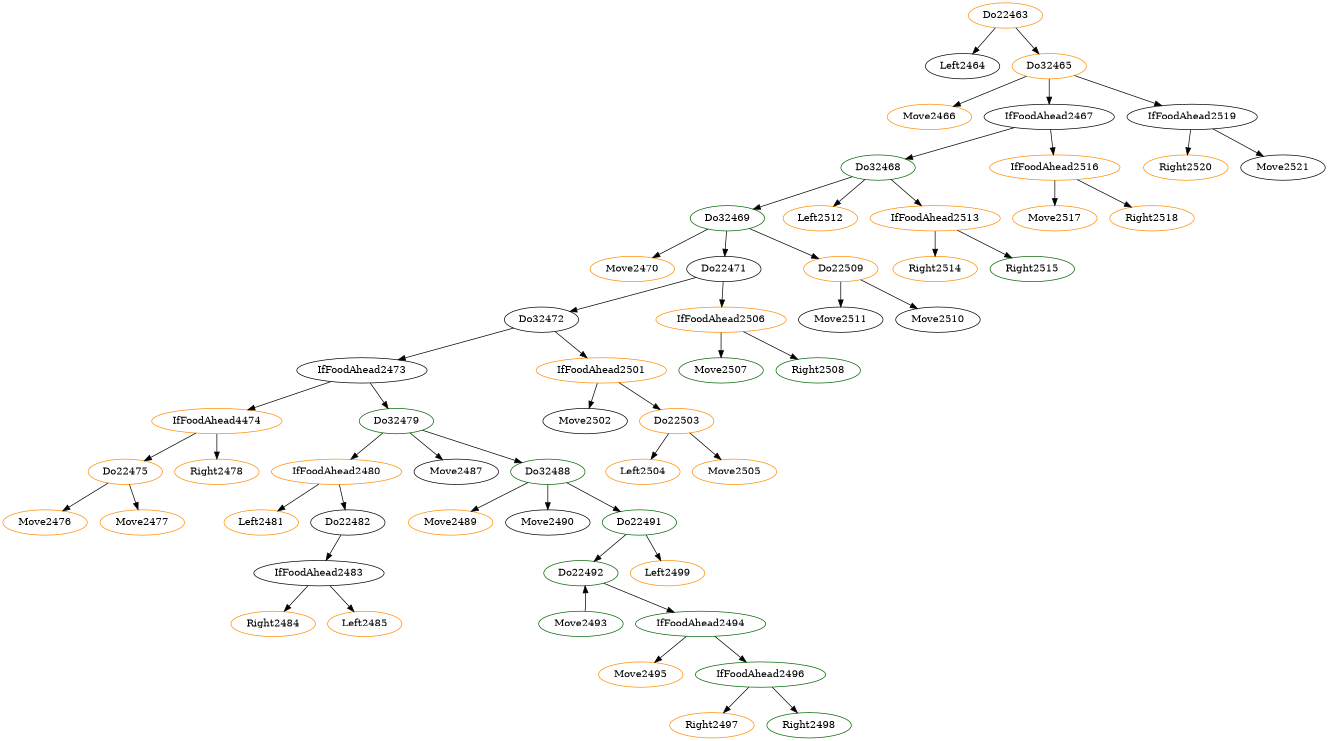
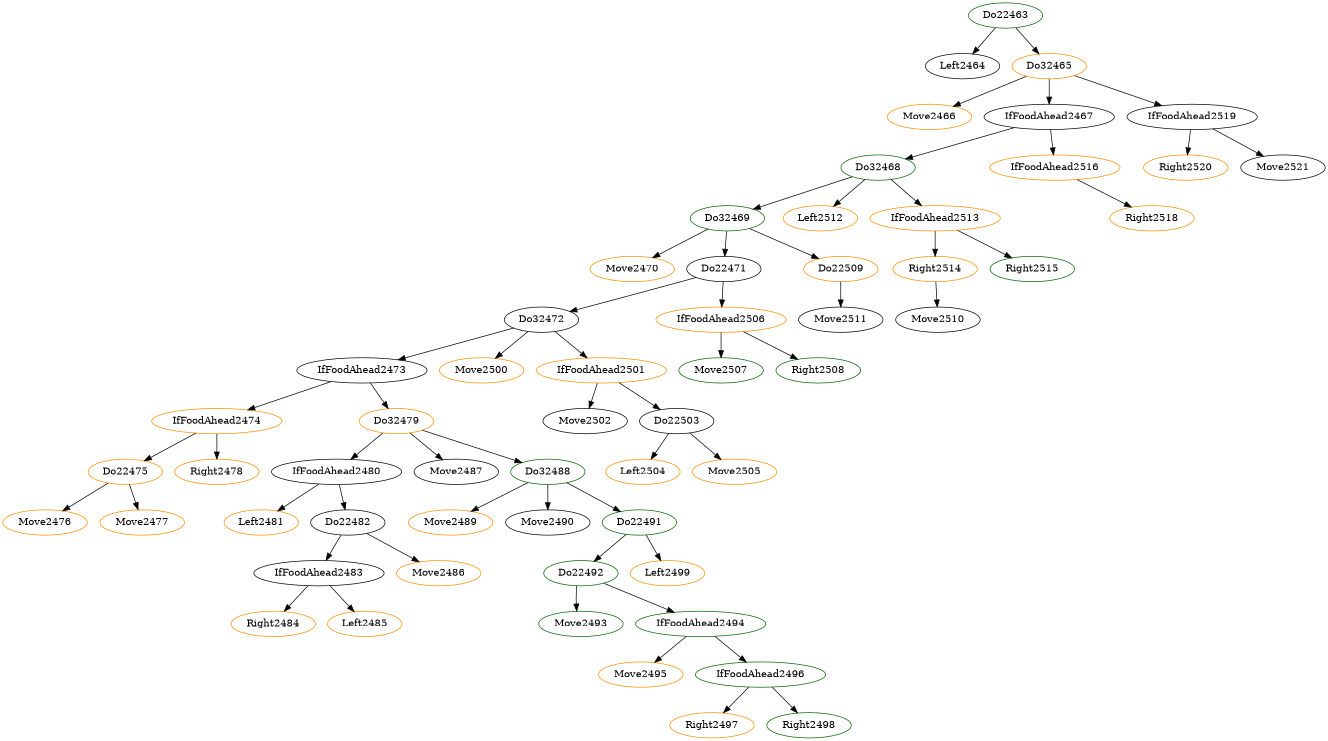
node "Do22463": color darkorange -> darkgreen
node "Move2517": removed
edge "Do22509" -> "Move2510": now "Right2514" -> "Move2510"
node "Move2500": added
node "IfFoodAhead4474": label "IfFoodAhead4474" -> "IfFoodAhead2474"
node "Do32479": color darkgreen -> darkorange
node "Do22503": color darkorange -> black
node "IfFoodAhead2480": color darkorange -> black
node "Move2486": added
edge "Move2493" -> "Do22492": reversed
